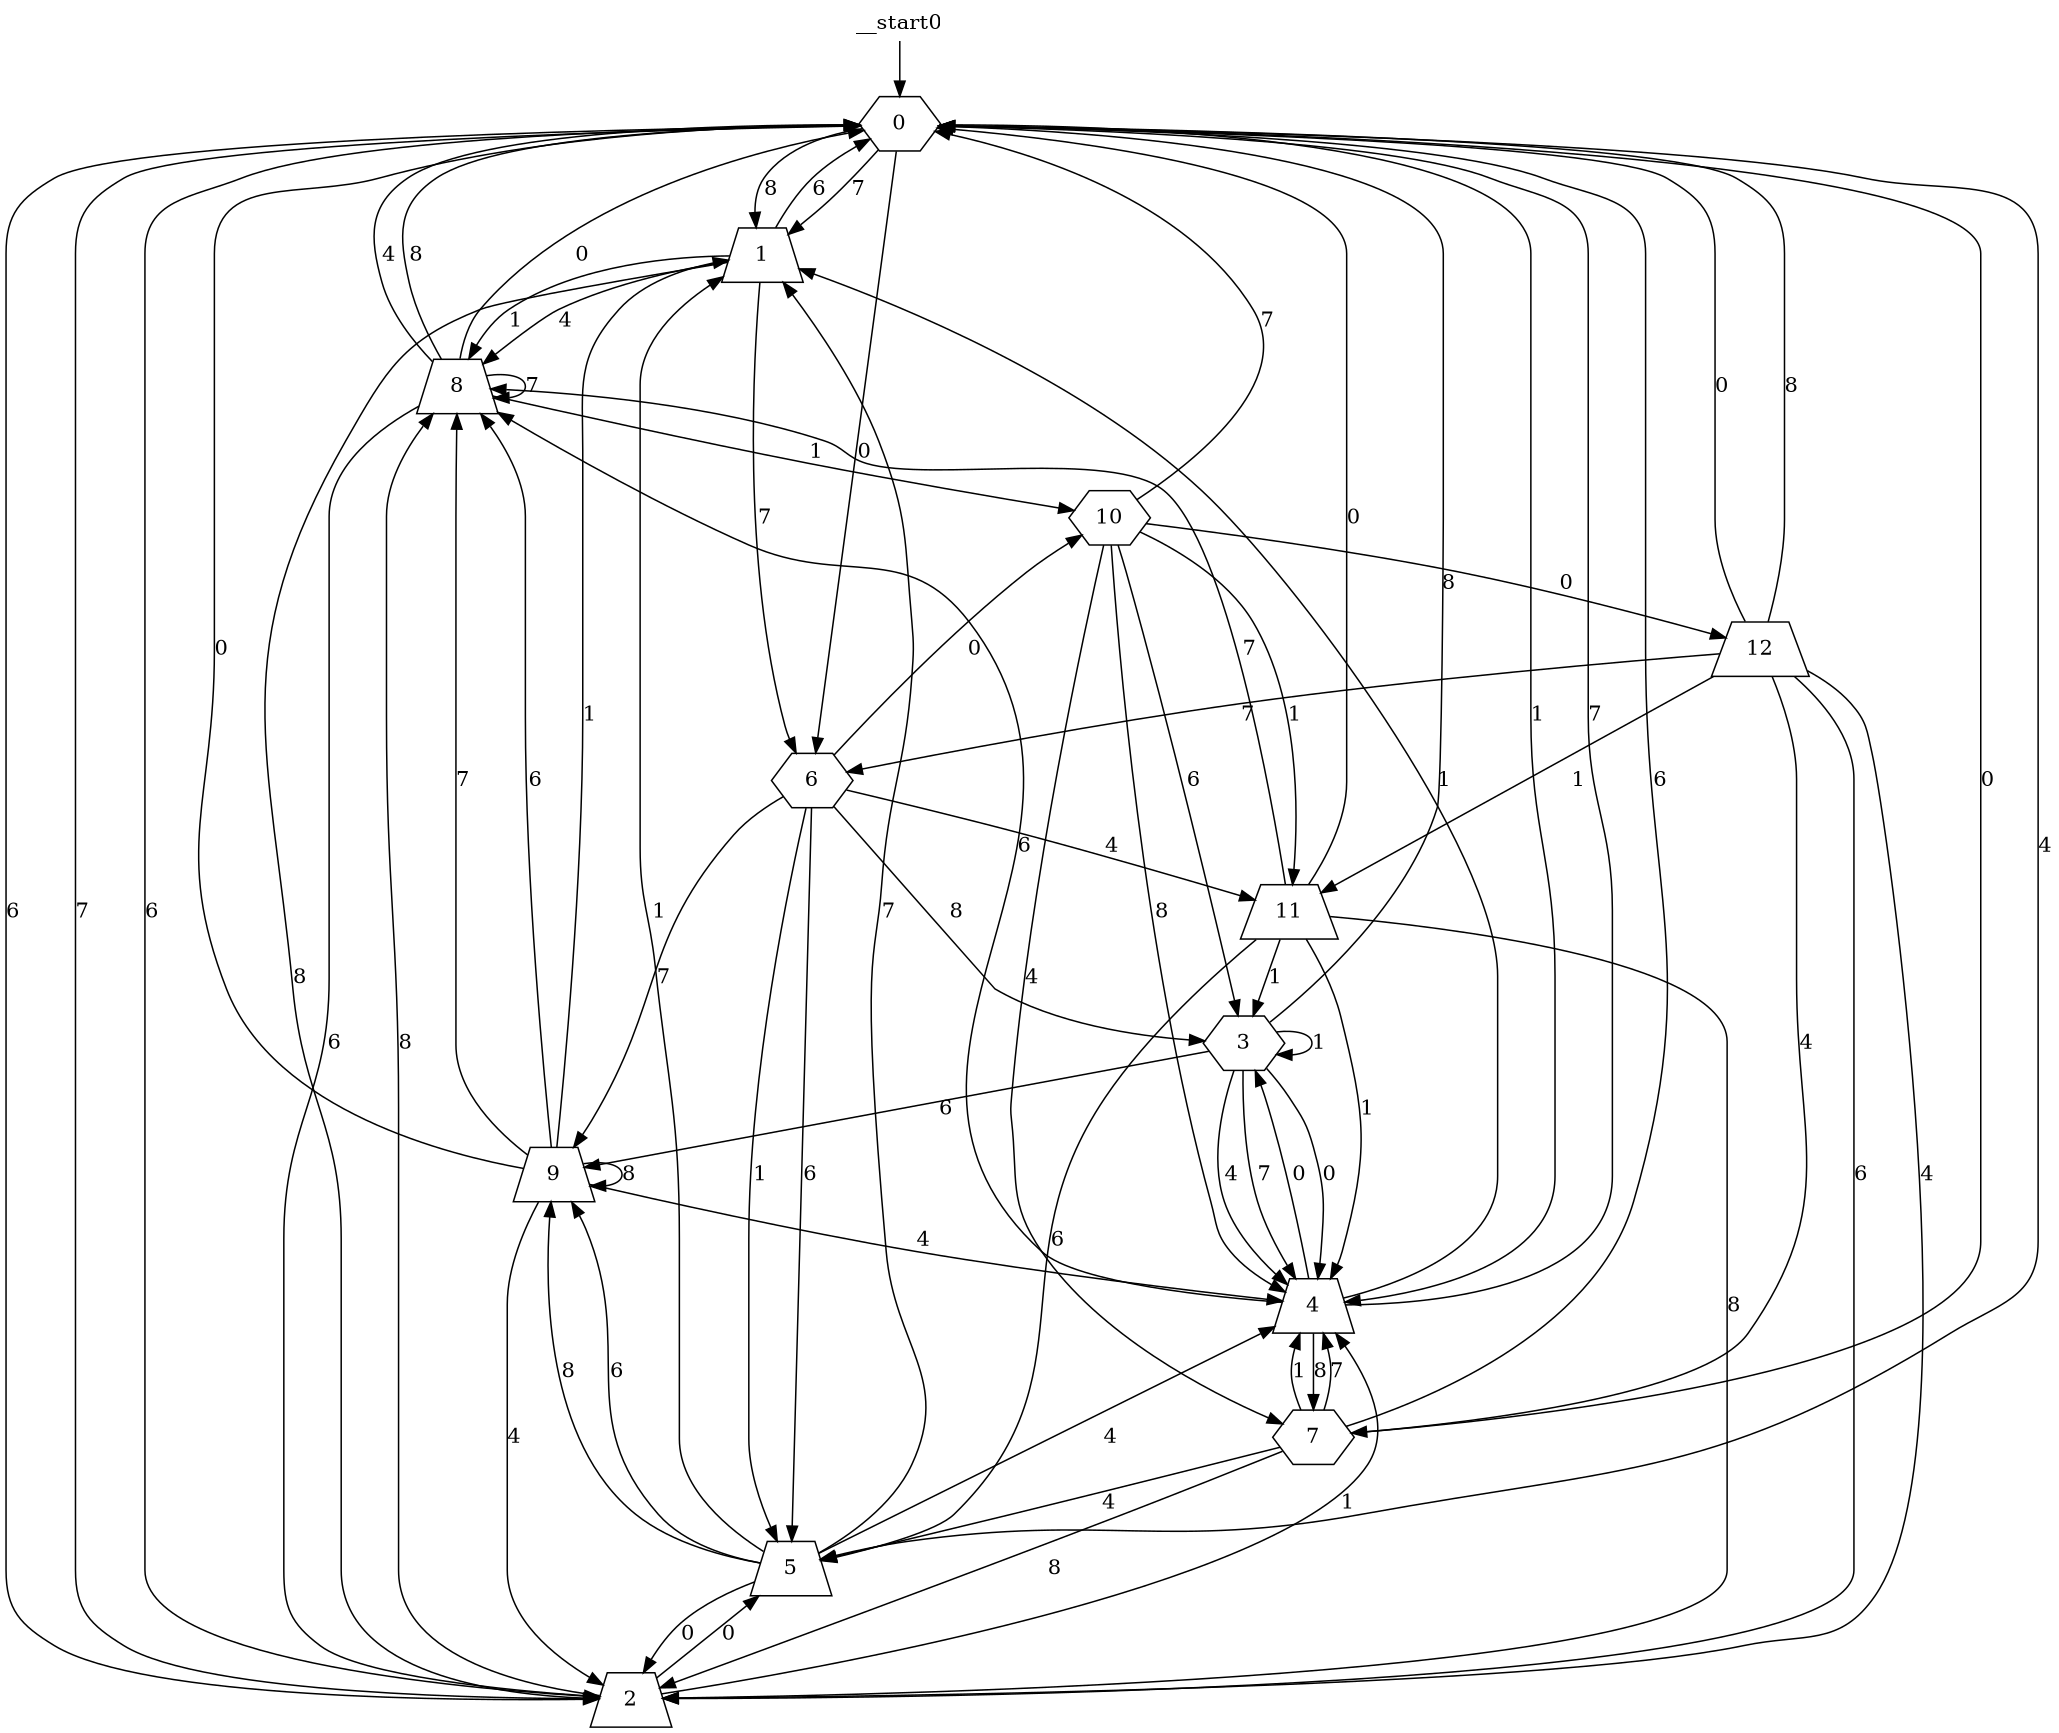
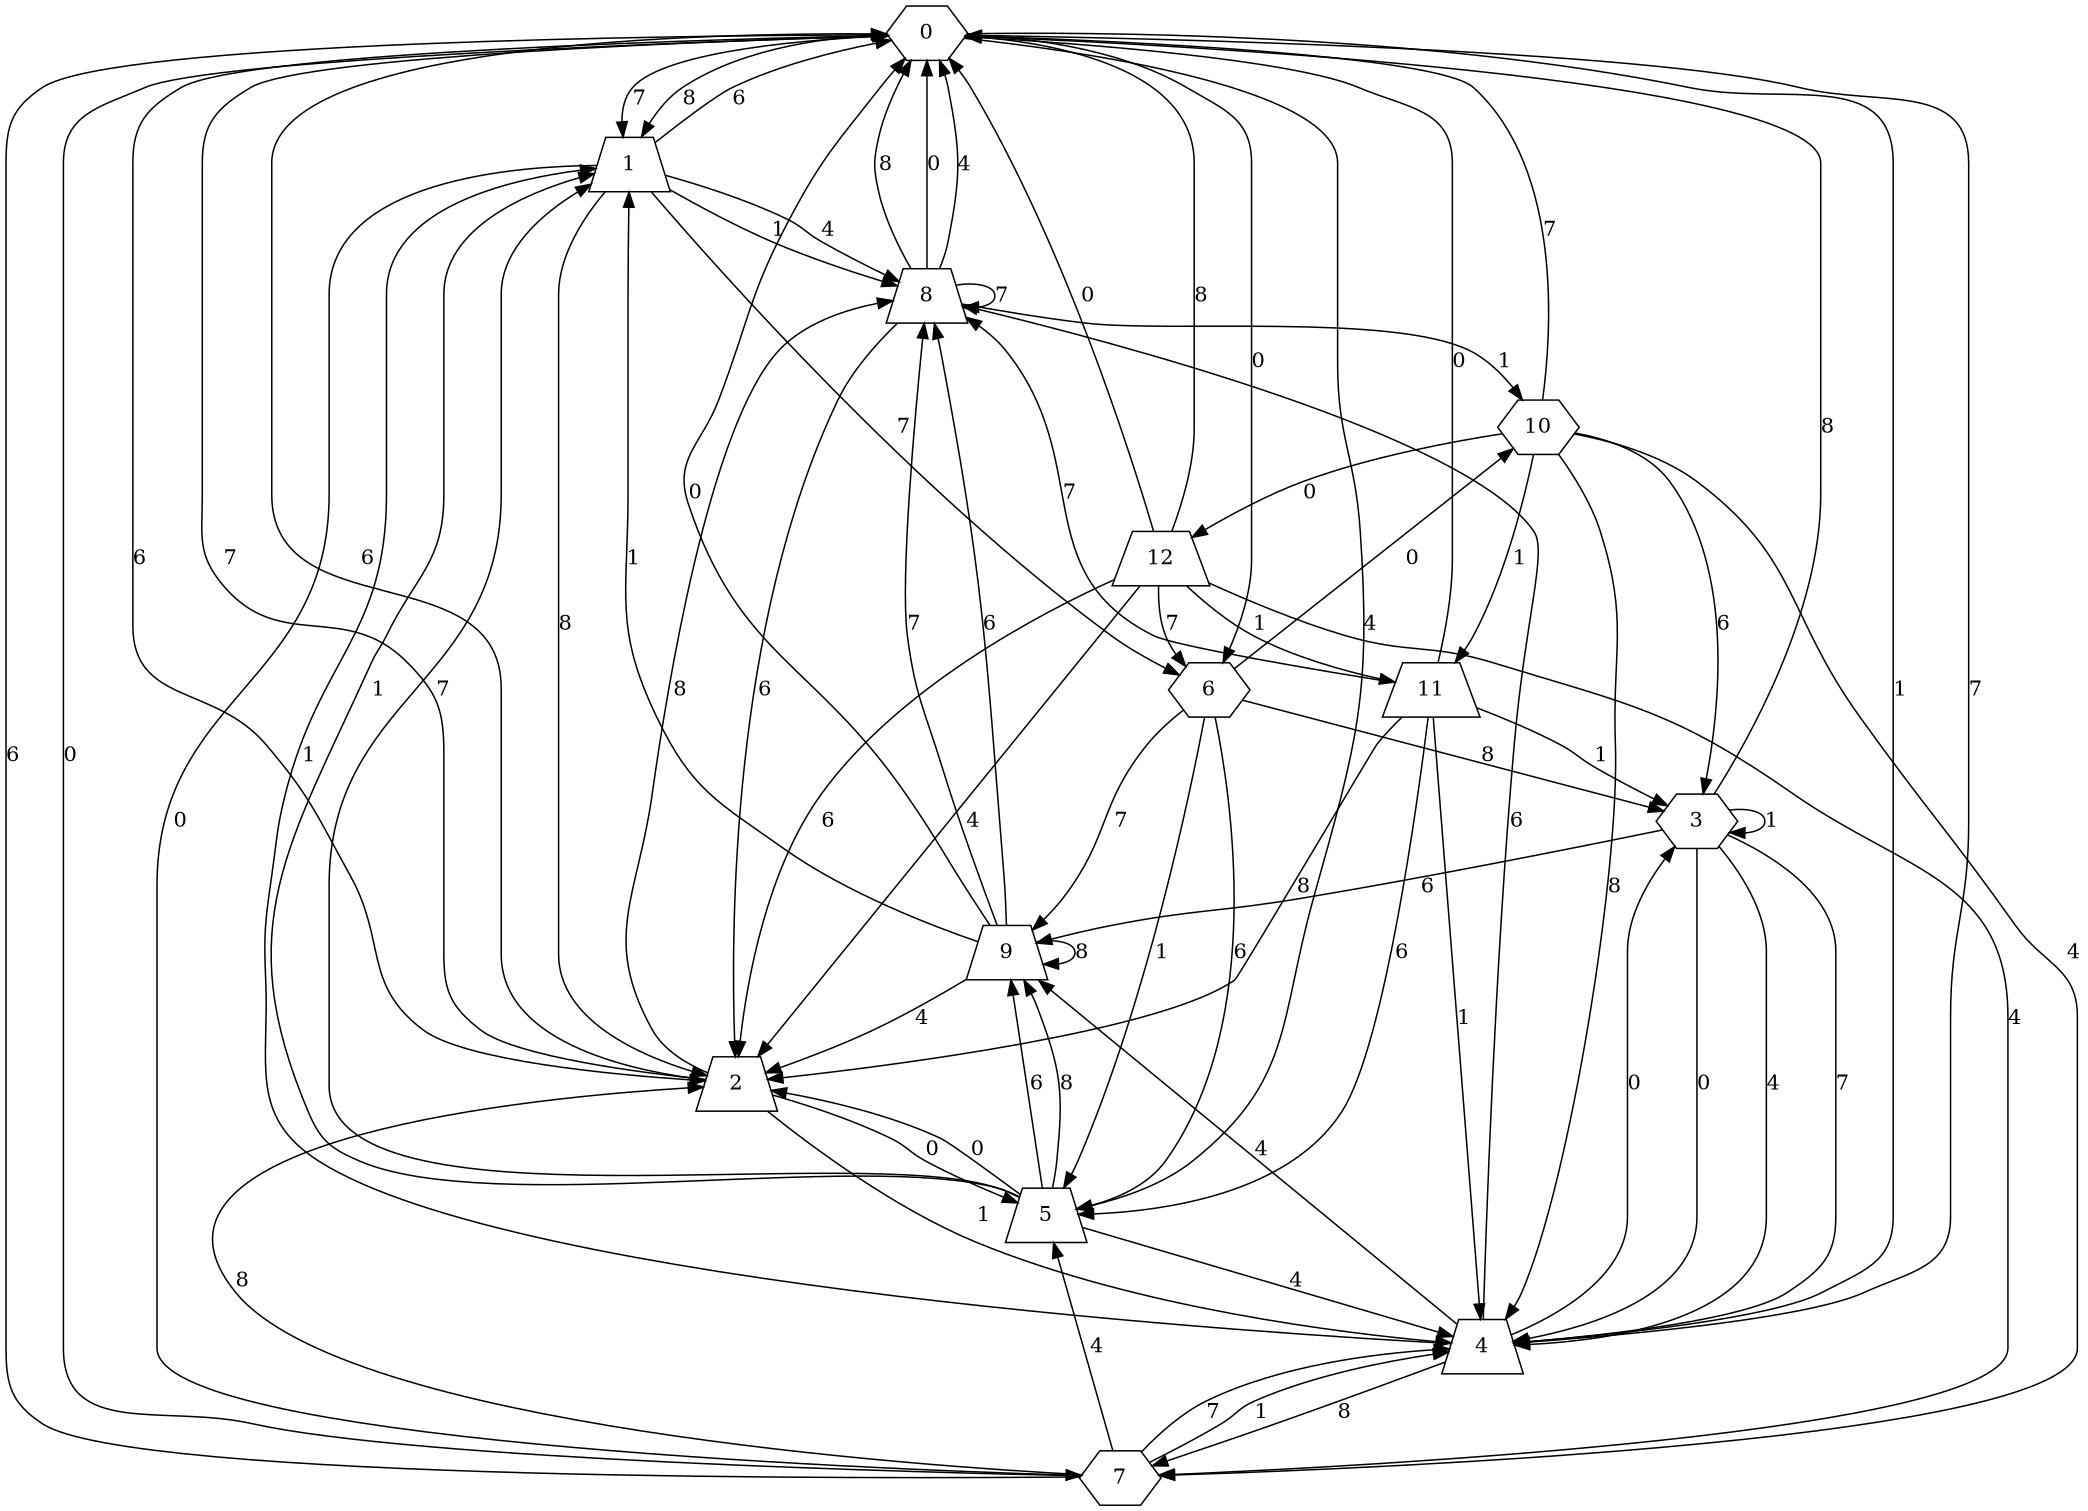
node "__start0": removed
edge "6" -> "11": removed, label "4"
edge "1" -> "7": added, label "0"
edge "9" -> "4": reversed
